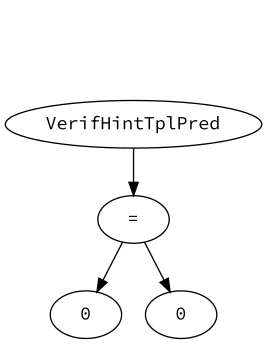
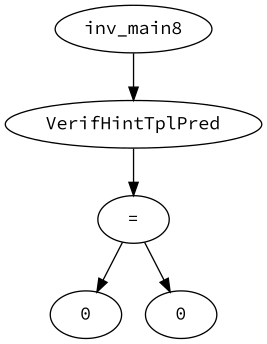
node "inv_main8": added
